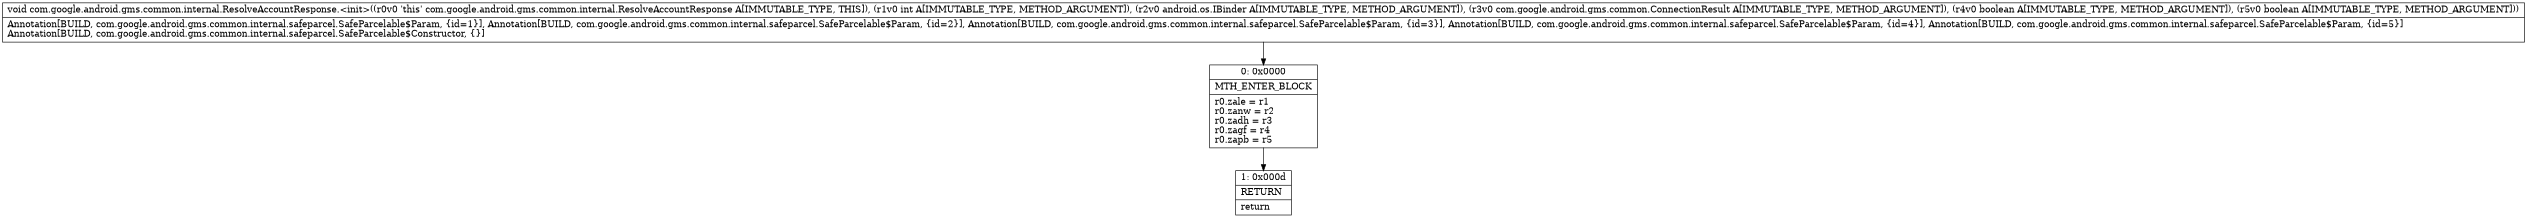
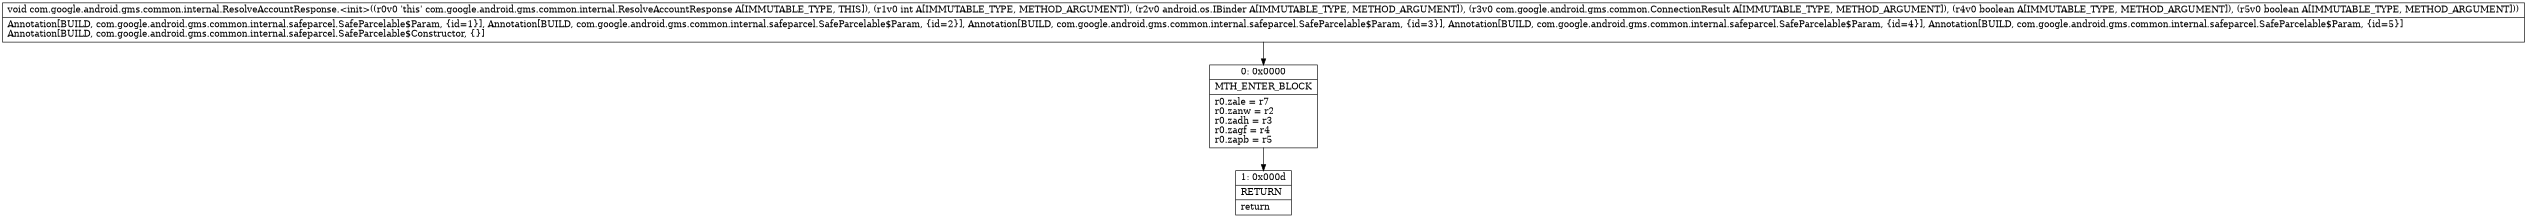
node "0: 0x0000": text "r0.zale = r1" -> "r0.zale = r7"
